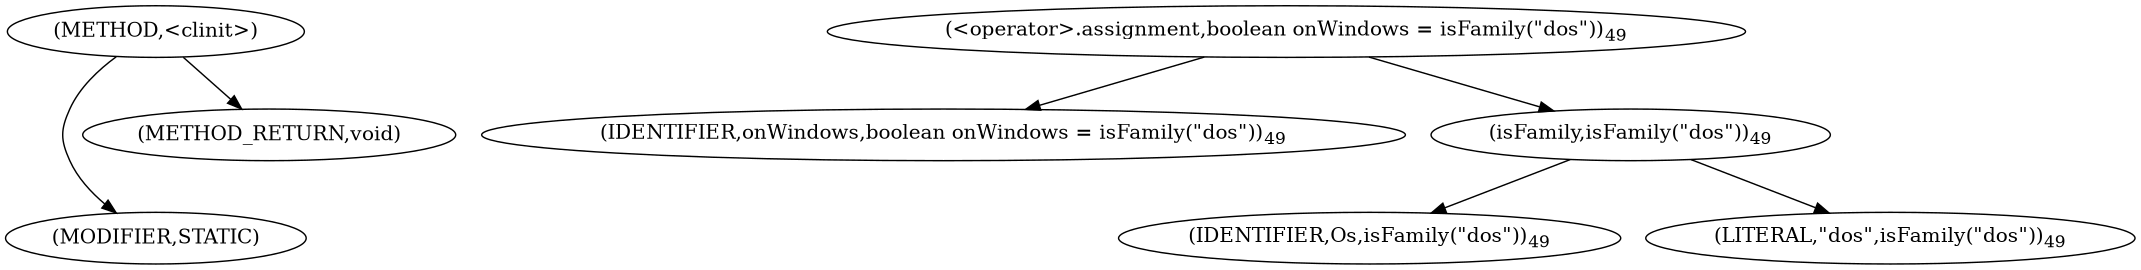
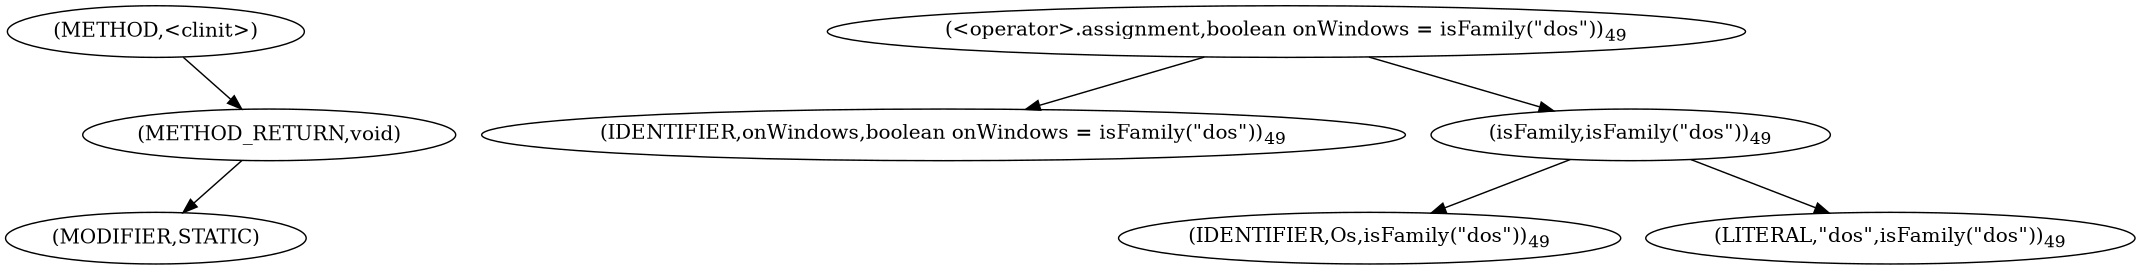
edge "(METHOD,<clinit>)" -> "(MODIFIER,STATIC)": now "(METHOD_RETURN,void)" -> "(MODIFIER,STATIC)"
